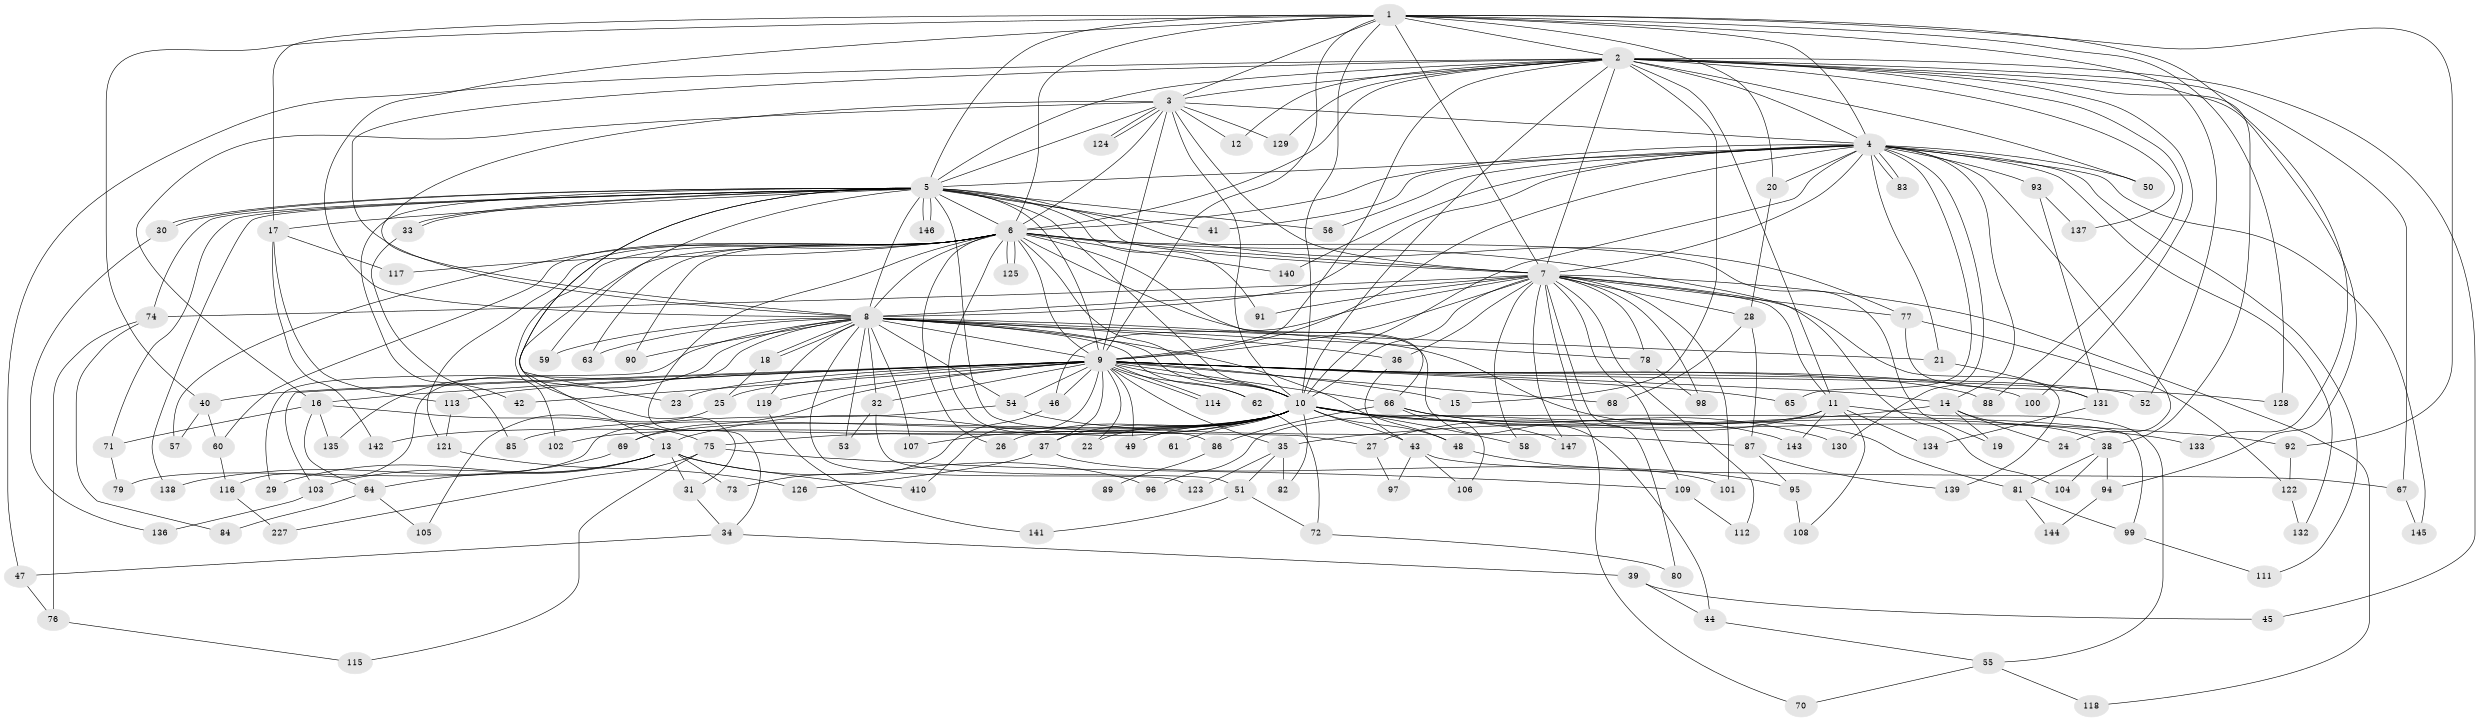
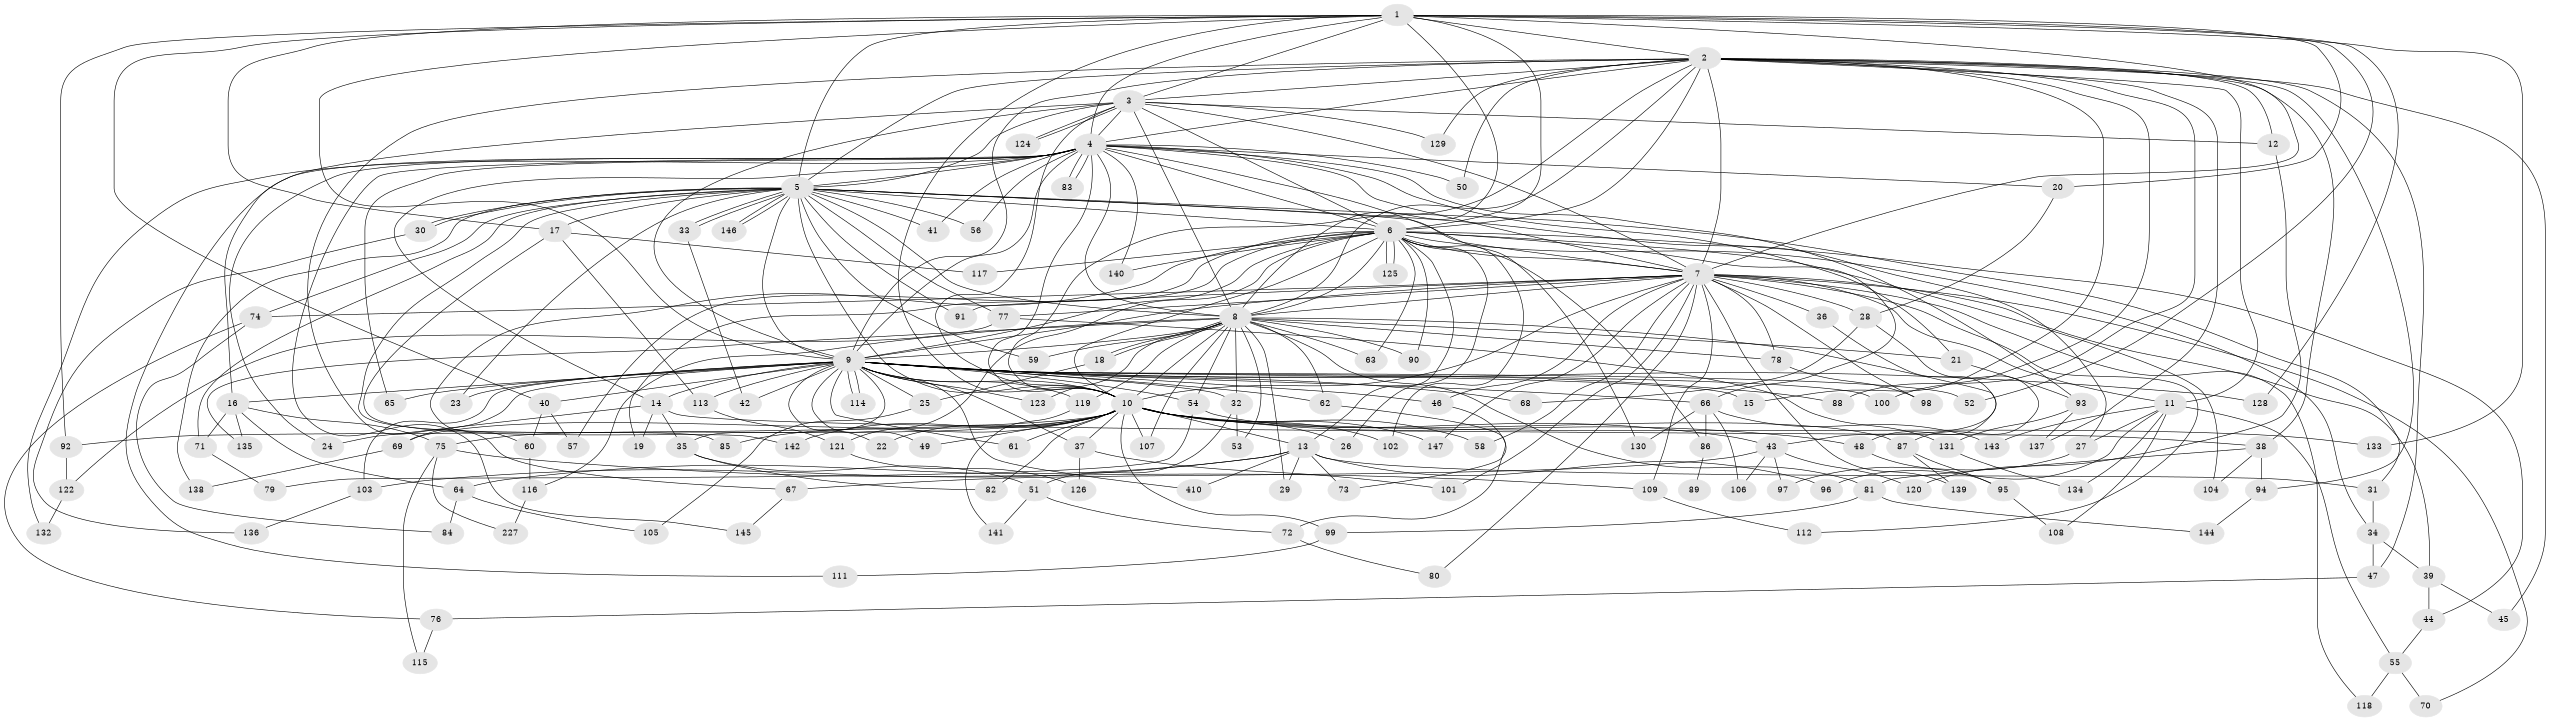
edge "8" -- "36": removed
edge "7" -- "39": added
edge "21" -- "131": now "21" -- "93"
edge "9" -- "61": added
edge "35" -- "123": now "9" -- "123"
node "120": added
